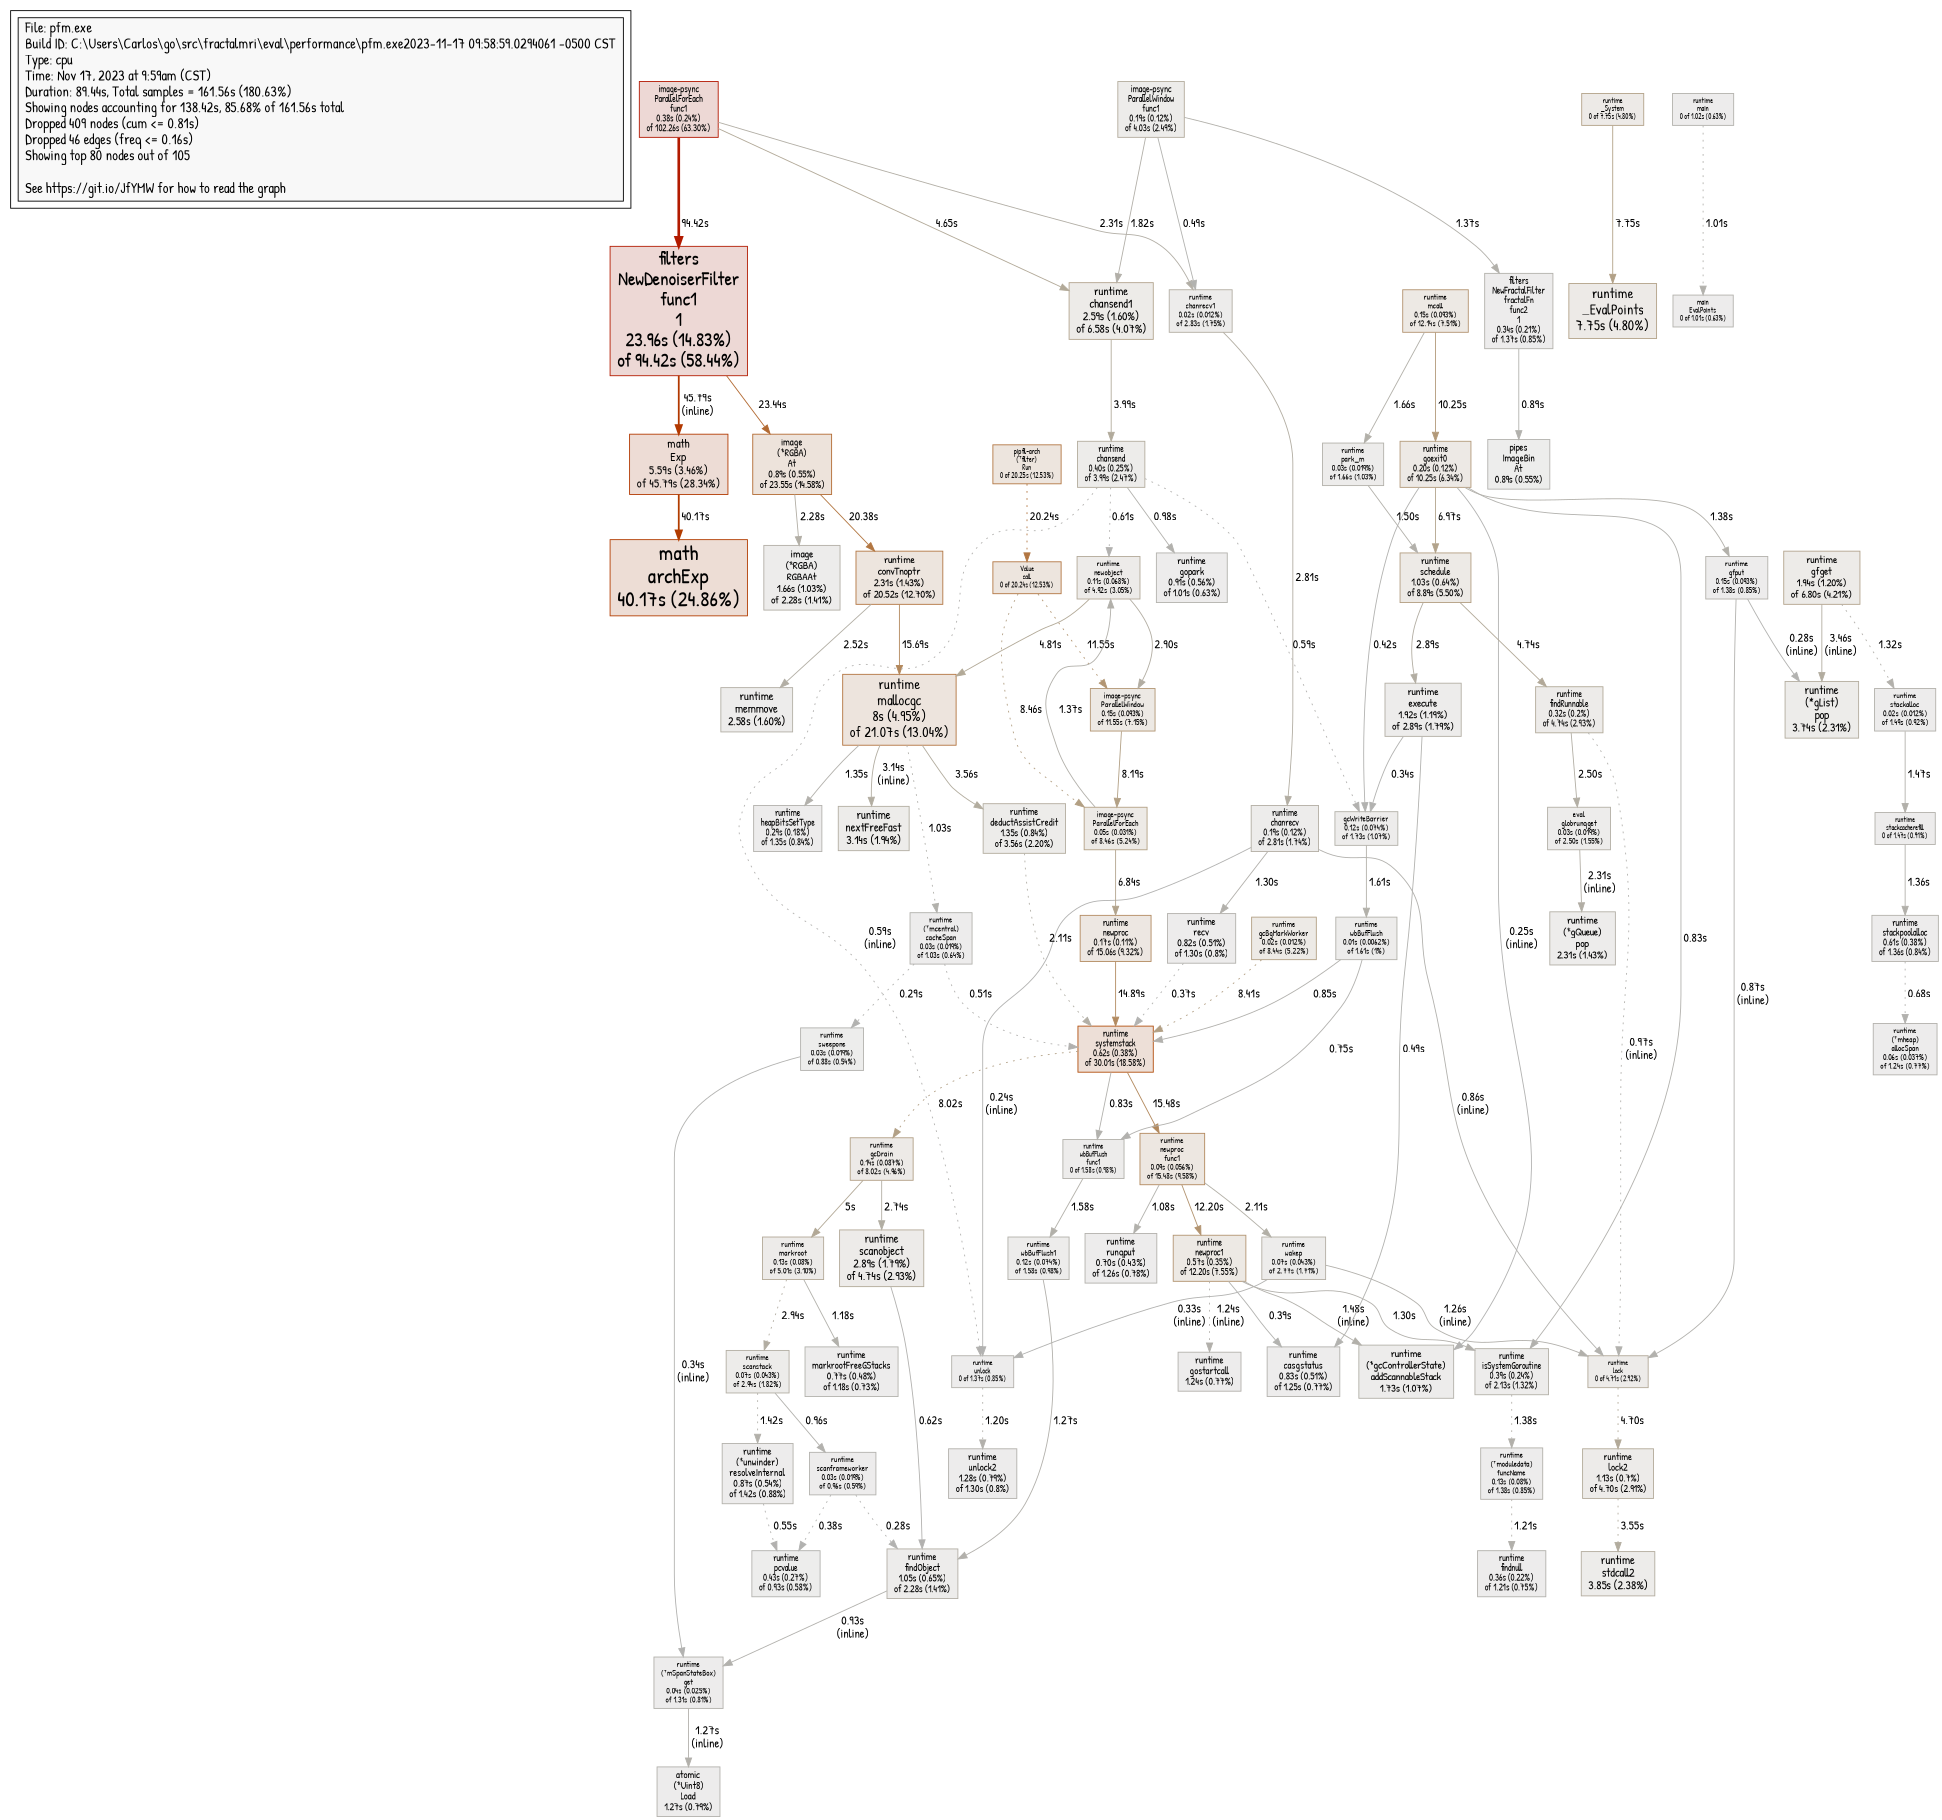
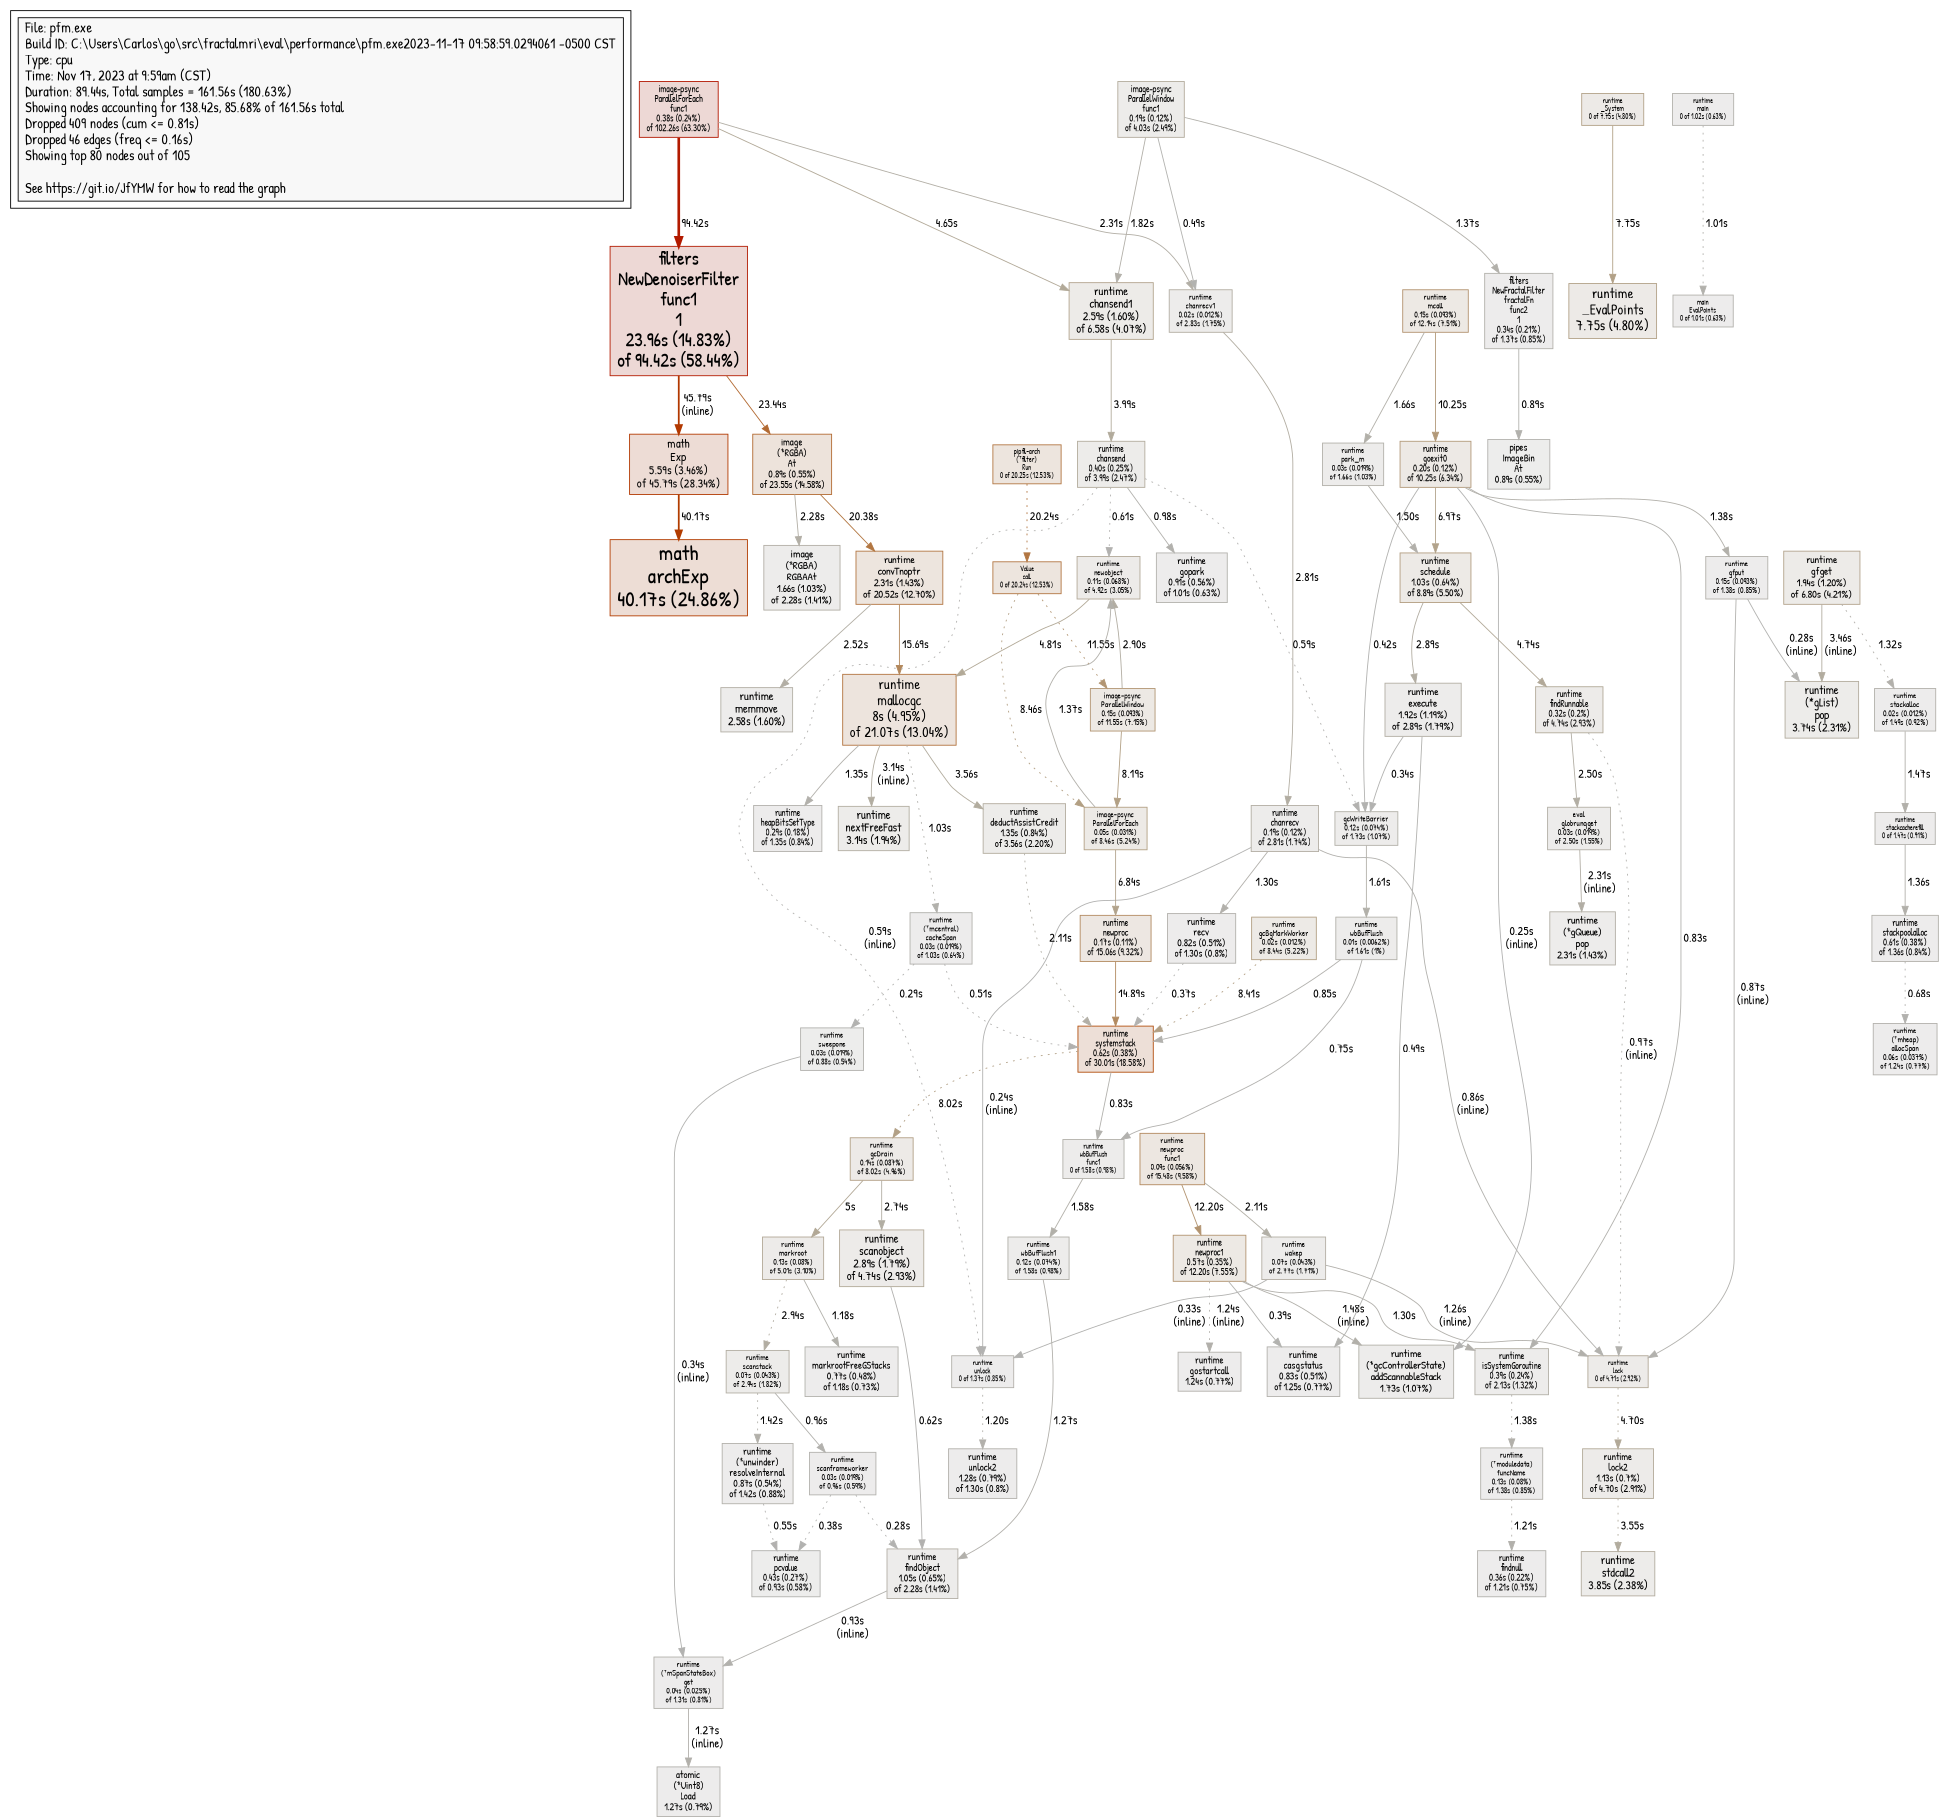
edge "runtime newobject 0.11s (0.068%) of 4.92s (3.05%)" -> "image-psync ParallelWindow 0.15s (0.093%) of 11.55s (7.15%)": reversed
edge "runtime systemstack 0.62s (0.38%) of 30.01s (18.58%)" -> "runtime newproc func1 0.09s (0.056%) of 15.48s (9.58%)": removed, label "15.48s"
node "runtime runqput 0.70s (0.43%) of 1.26s (0.78%)": removed
